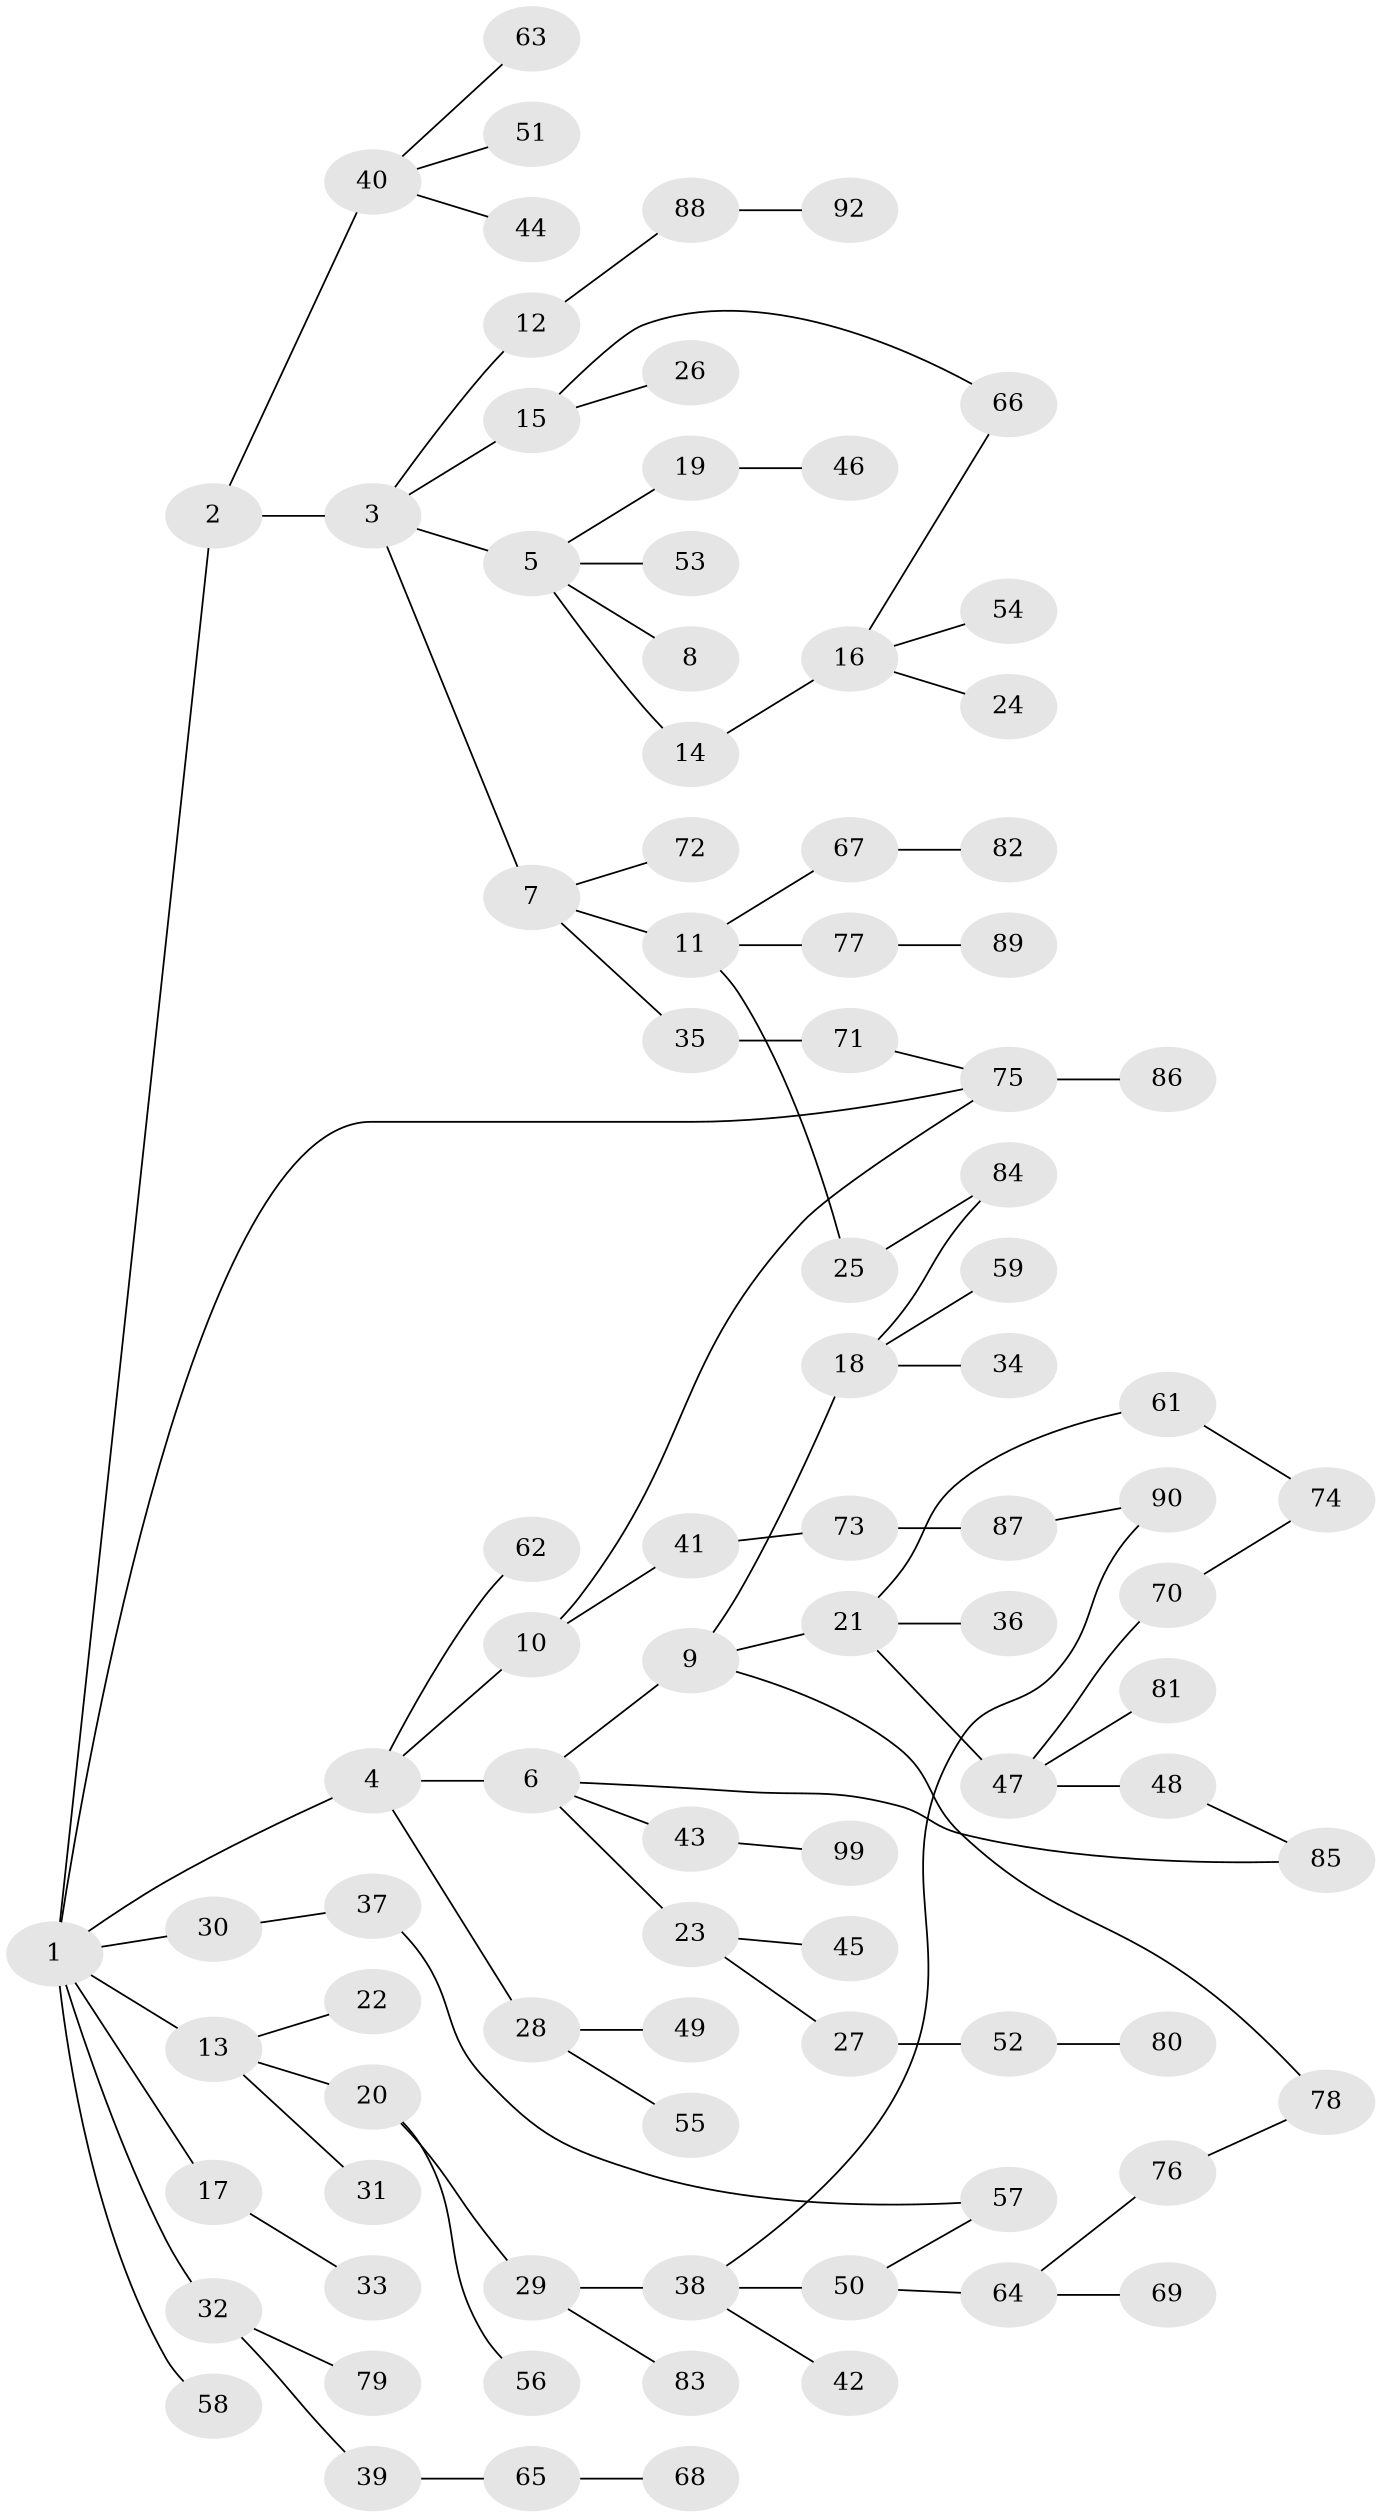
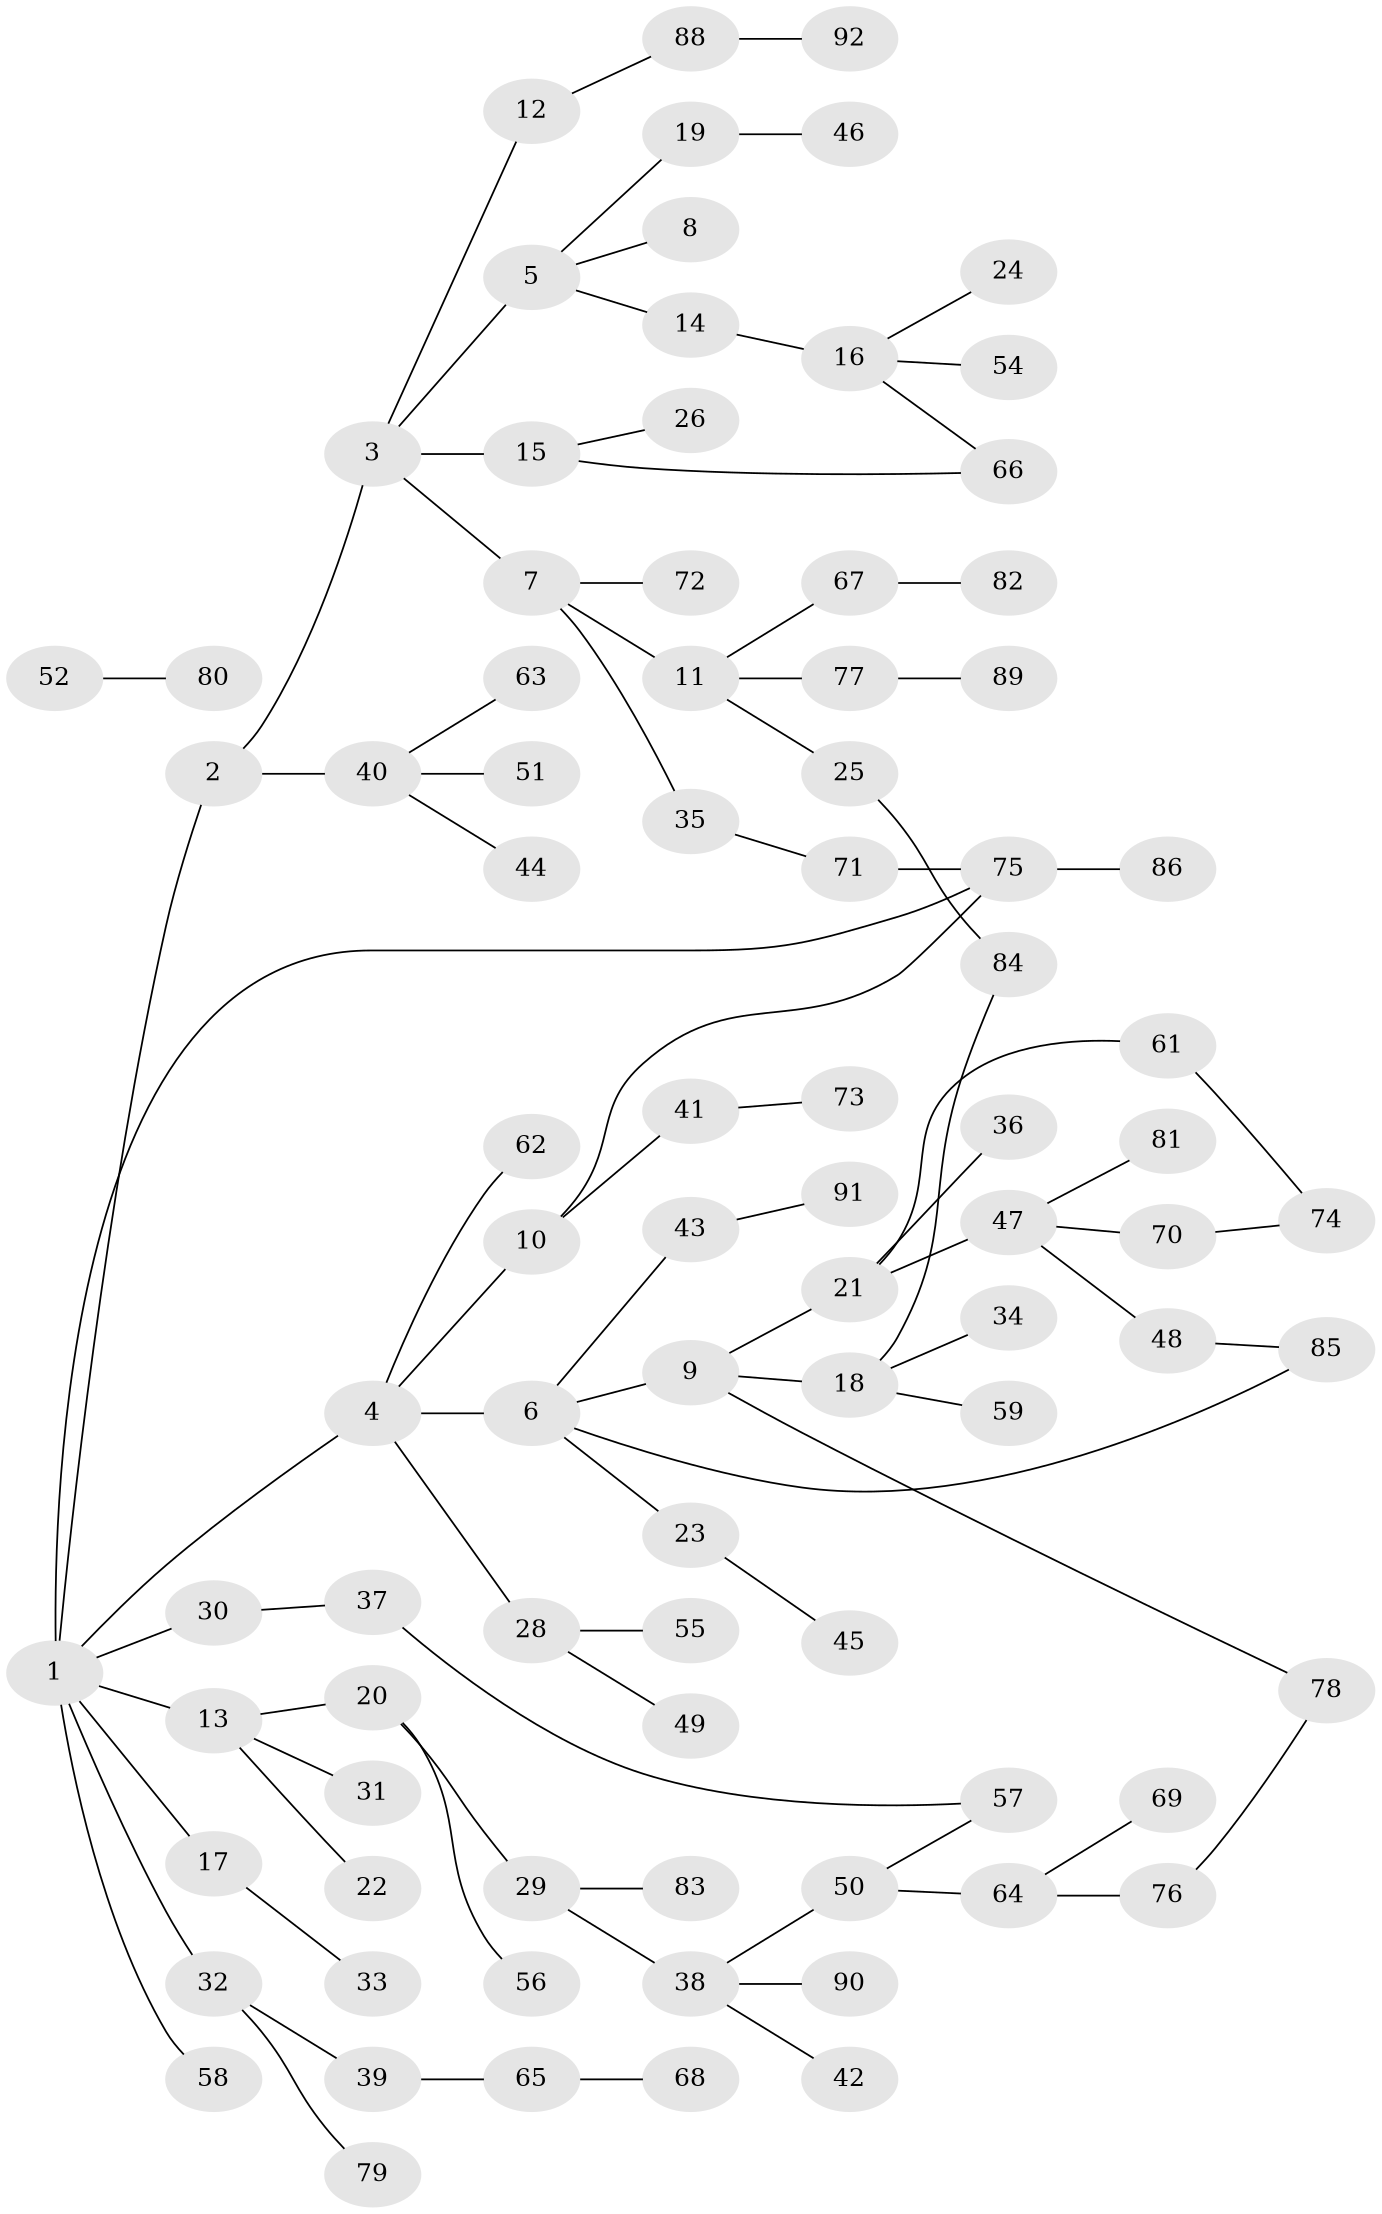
node "53": removed
node "87": removed
node "99": label "99" -> "91"
node "27": removed
